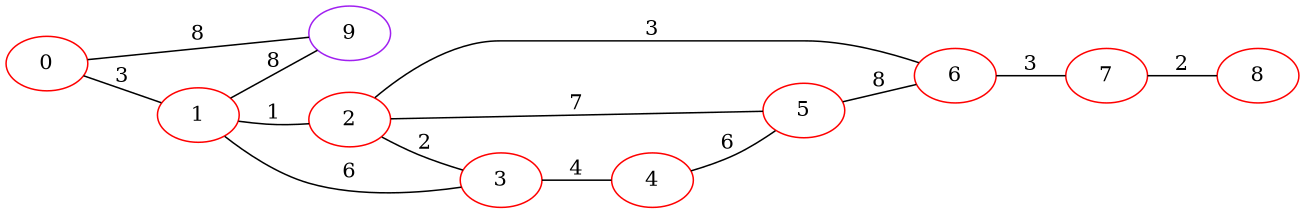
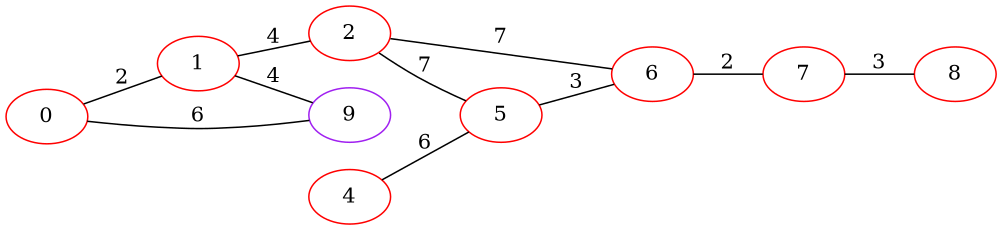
edge "6" -- "2": label "3" -> "7"
edge "9" -- "0": label "8" -> "6"
edge "9" -- "1": label "8" -> "4"
edge "6" -- "7": label "3" -> "2"
edge "7" -- "8": label "2" -> "3"
edge "0" -- "1": label "3" -> "2"
edge "6" -- "5": label "8" -> "3"
edge "1" -- "2": label "1" -> "4"
node "3": removed
